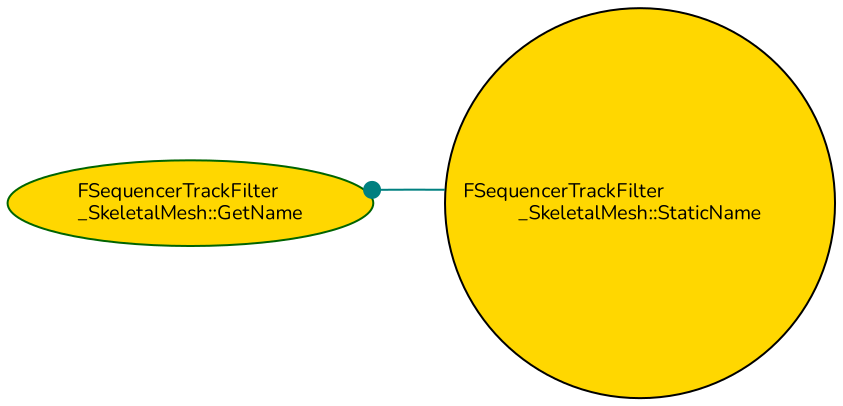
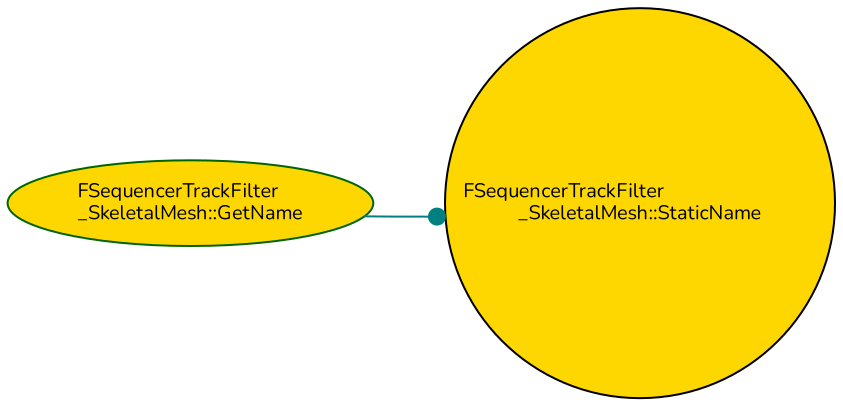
edge "FSequencerTrackFilter _SkeletalMesh::StaticName" -> "FSequencerTrackFilter _SkeletalMesh::GetName": reversed
